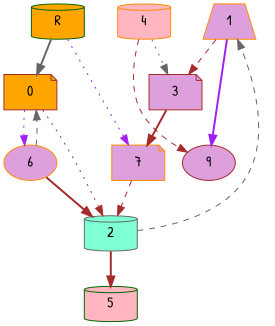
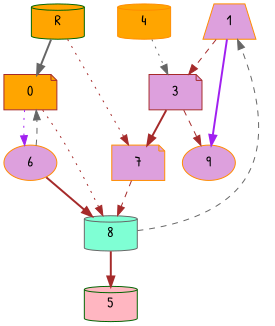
node "4": fillcolor lightpink -> orange
edge "R" -> "7": color purple -> brown
edge "4" -> "9": now "3" -> "9"
node "9": color brown -> darkorange
node "2": label "2" -> "8"
